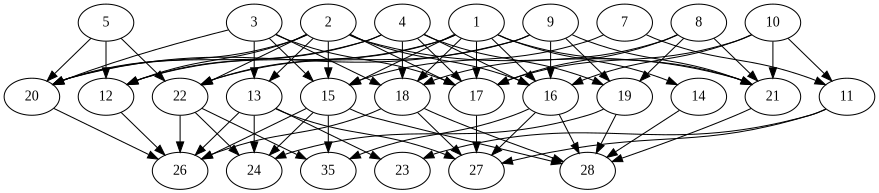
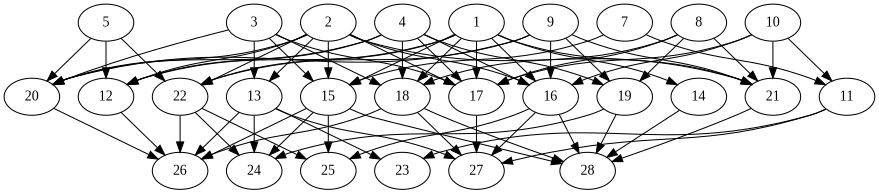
node "35": label "35" -> "25"
